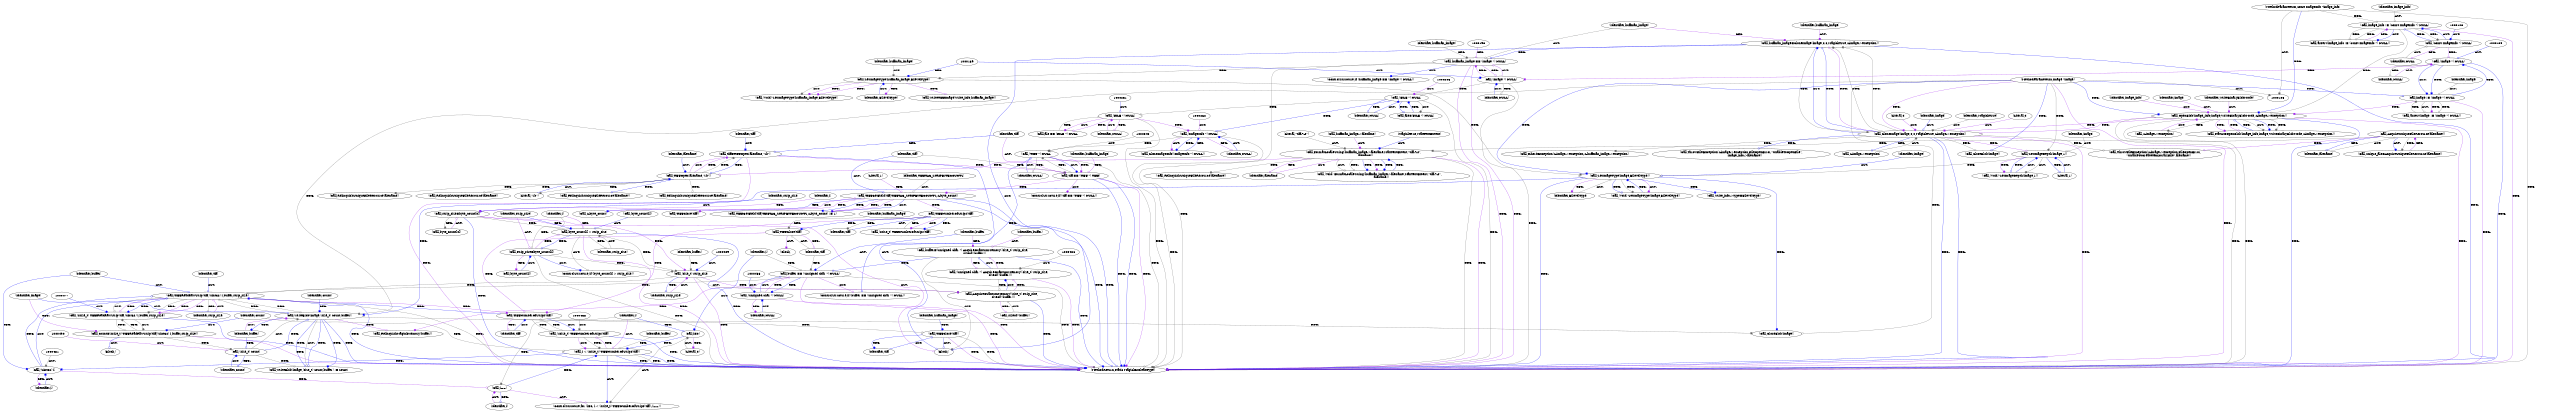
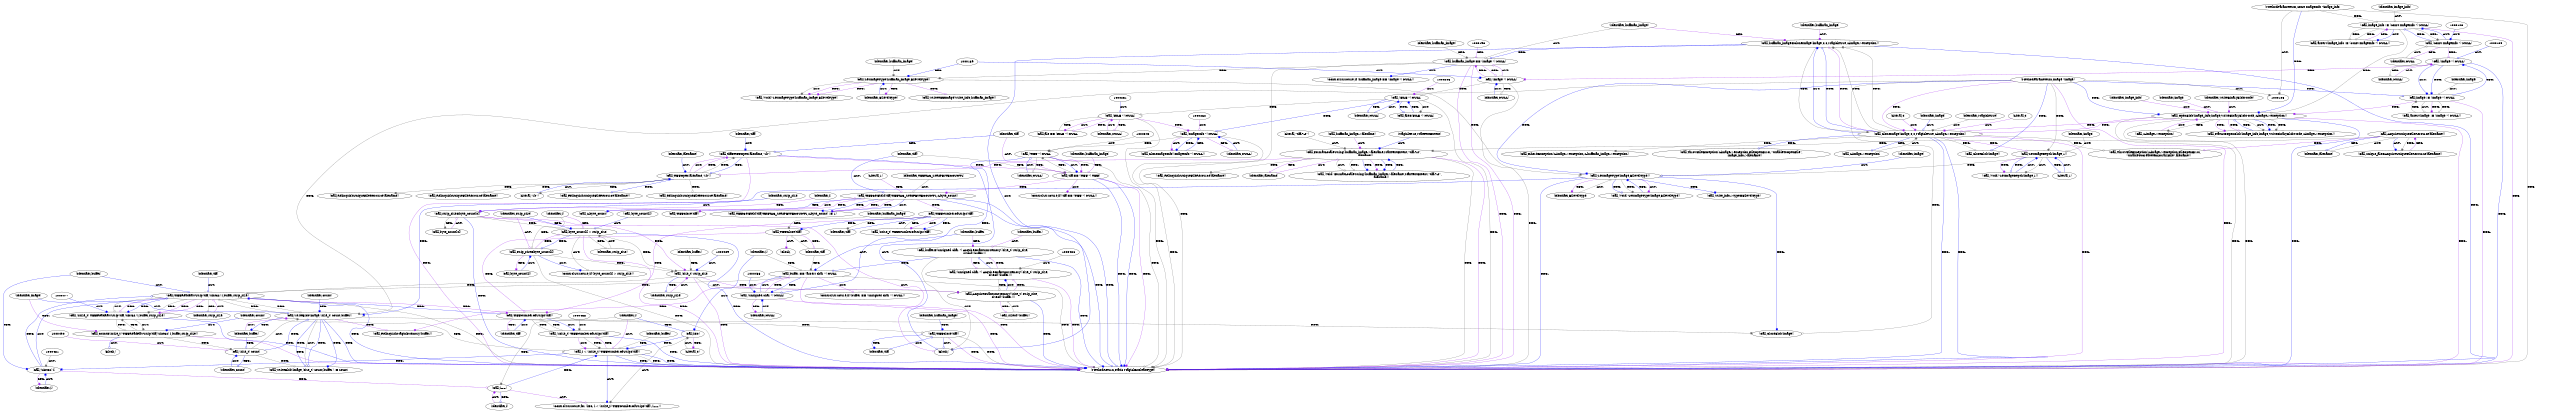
edge "(Call,(TIFF *) NULL)" -> "(ControlStructure,if (buffer == (unsigned char *) NULL))": now "(Call,(TIFF *) NULL)" -> "(Call,(unsigned char *) NULL)"
node "(Call,buffer == (unsigned char *) NULL)": label "(Call,buffer == (unsigned char *) NULL)" -> "(Call,buffer == (assert char *) NULL)"
